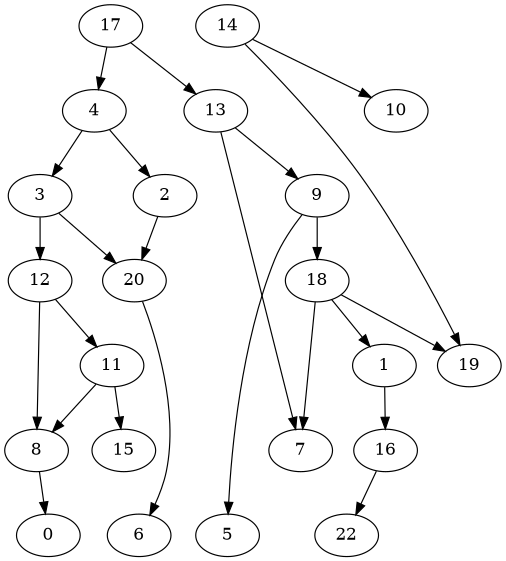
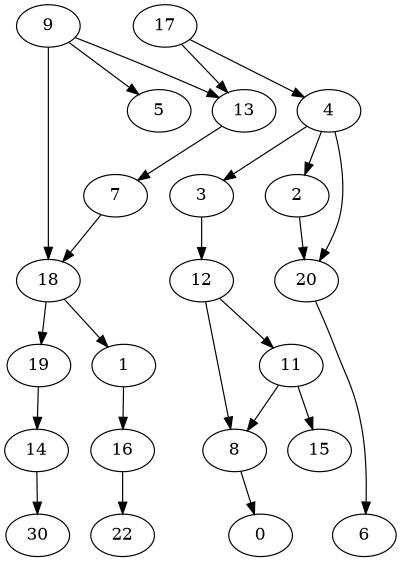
node "10": label "10" -> "30"
edge "13" -> "9": reversed
edge "14" -> "19": reversed
edge "3" -> "20": now "4" -> "20"
edge "18" -> "7": reversed
